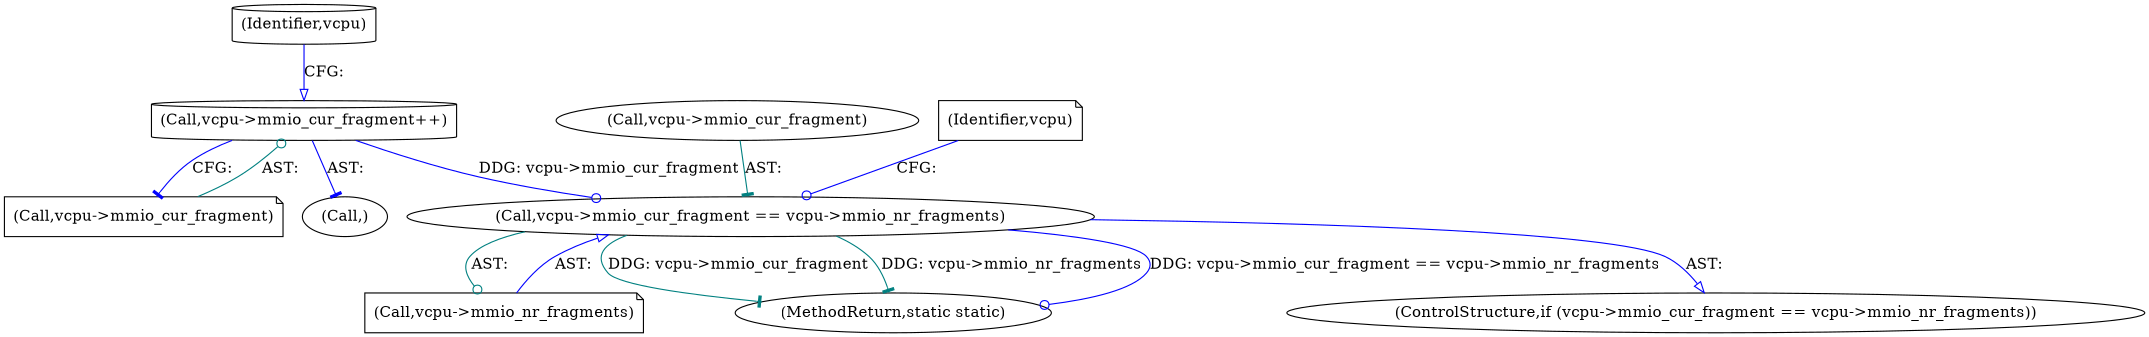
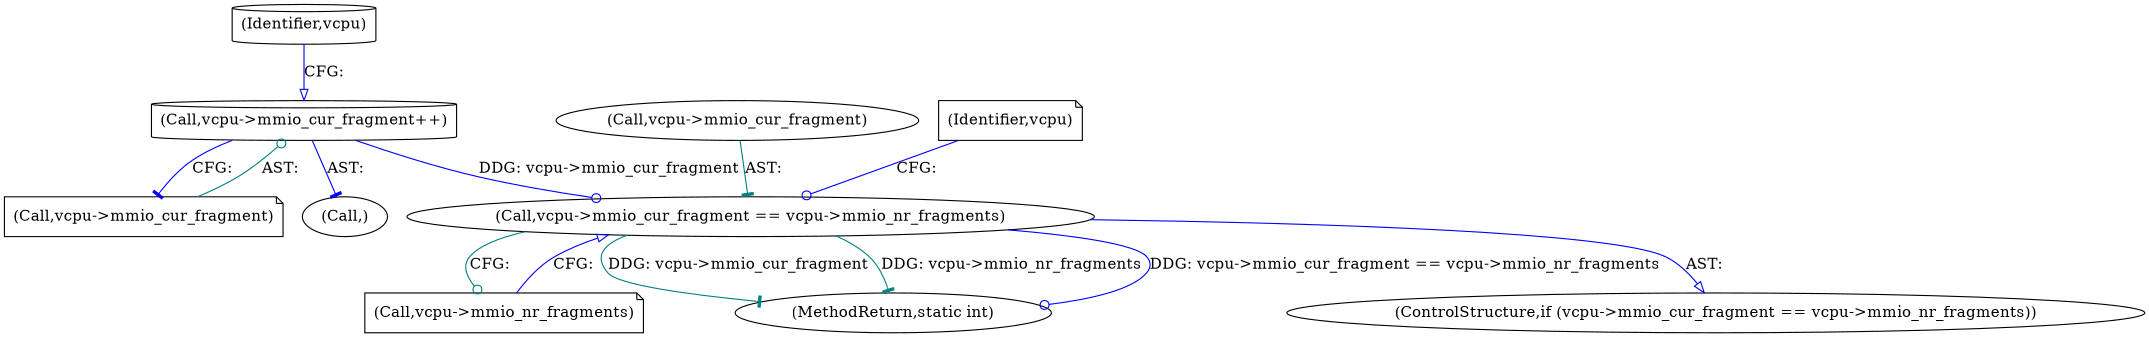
edge "(Call,vcpu->mmio_cur_fragment == vcpu->mmio_nr_fragments)" -> "(Call,vcpu->mmio_nr_fragments)": label "AST: " -> "CFG: "
edge "(Call,vcpu->mmio_nr_fragments)" -> "(Call,vcpu->mmio_cur_fragment == vcpu->mmio_nr_fragments)": label "AST: " -> "CFG: "
node "(MethodReturn,static static)": label "(MethodReturn,static static)" -> "(MethodReturn,static int)"
